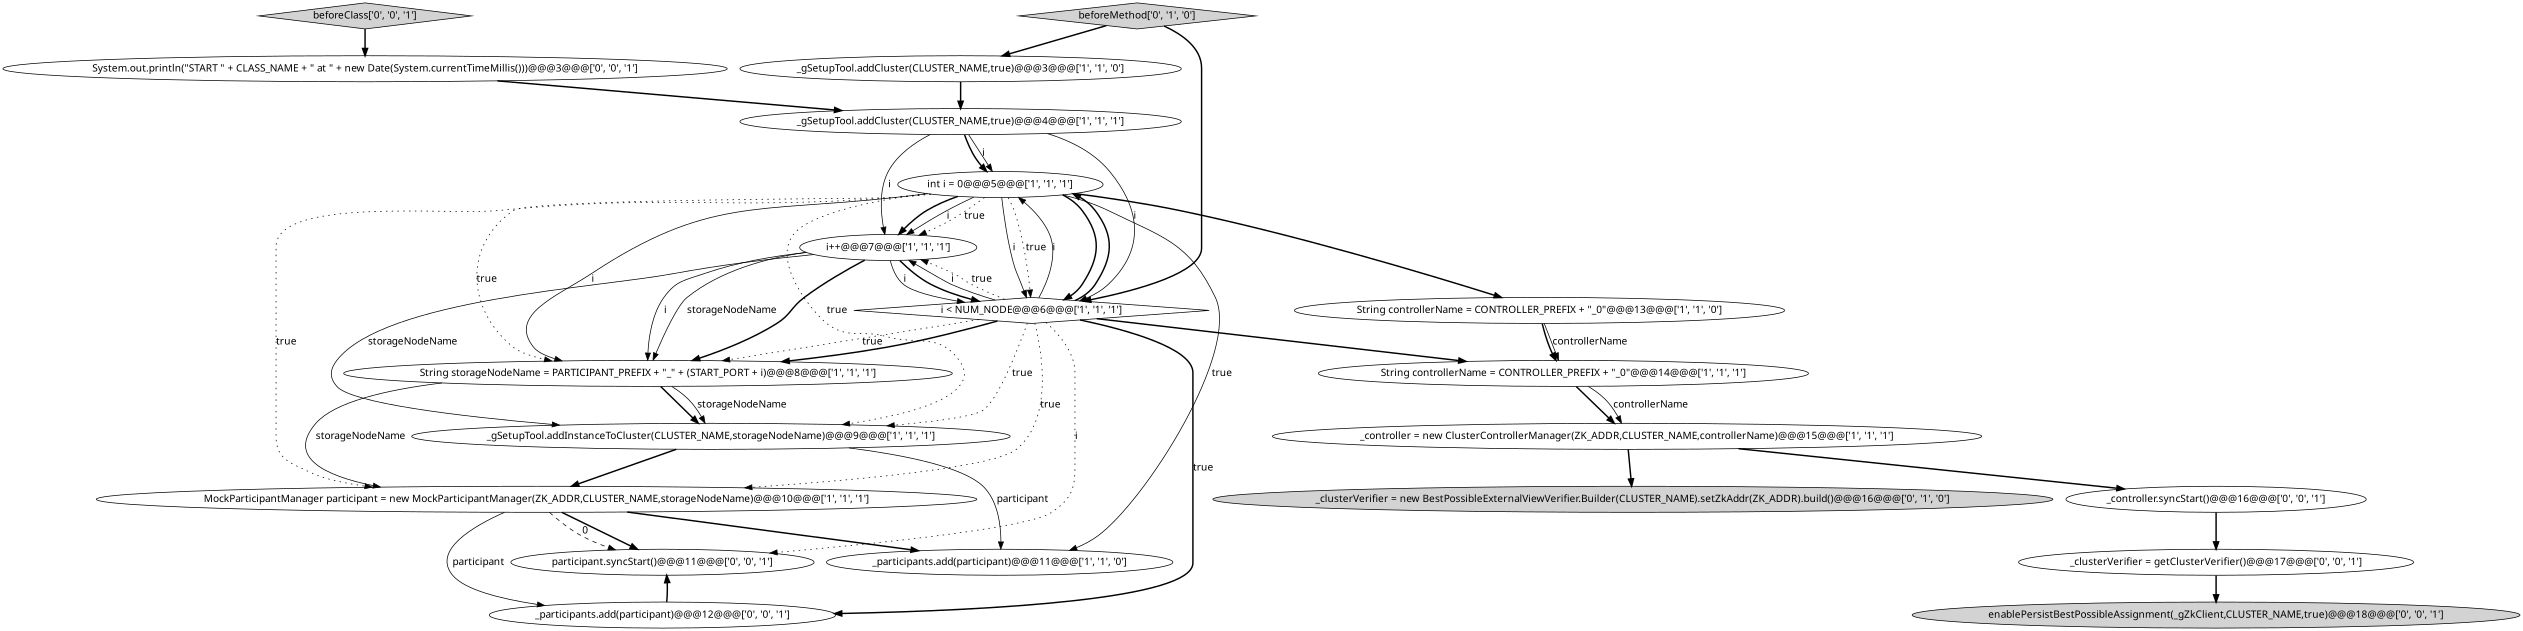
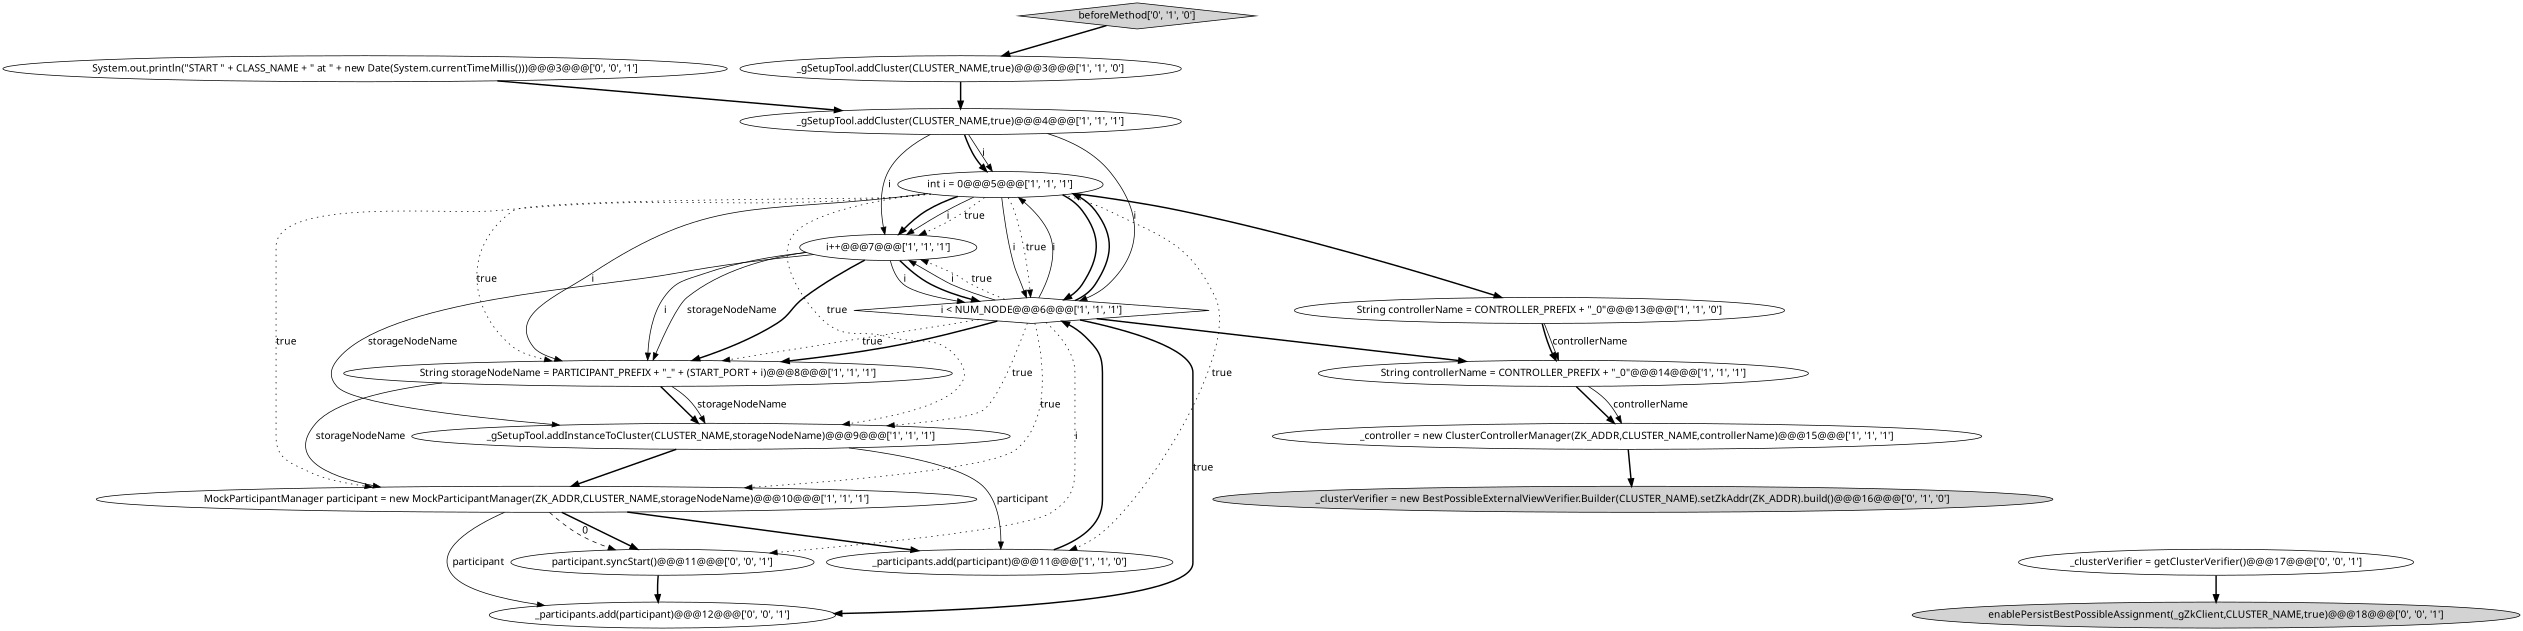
node "beforeClass['0', '0', '1']": removed
edge "beforeMethod['0', '1', '0']" -> "i < NUM_NODE@@@6@@@['1', '1', '1']": now "_participants.add(participant)@@@11@@@['1', '1', '0']" -> "i < NUM_NODE@@@6@@@['1', '1', '1']"
edge "int i = 0@@@5@@@['1', '1', '1']" -> "_participants.add(participant)@@@11@@@['1', '1', '0']": style solid -> dotted
node "_controller.syncStart()@@@16@@@['0', '0', '1']": removed
edge "_participants.add(participant)@@@12@@@['0', '0', '1']" -> "participant.syncStart()@@@11@@@['0', '0', '1']": reversed
